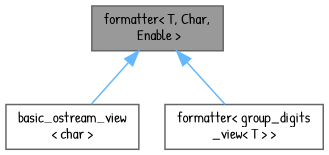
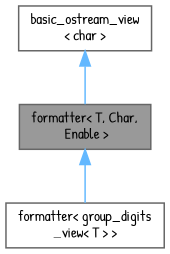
edge "basic_ostream_view < char >" -> "formatter< T, Char, Enable >": reversed
